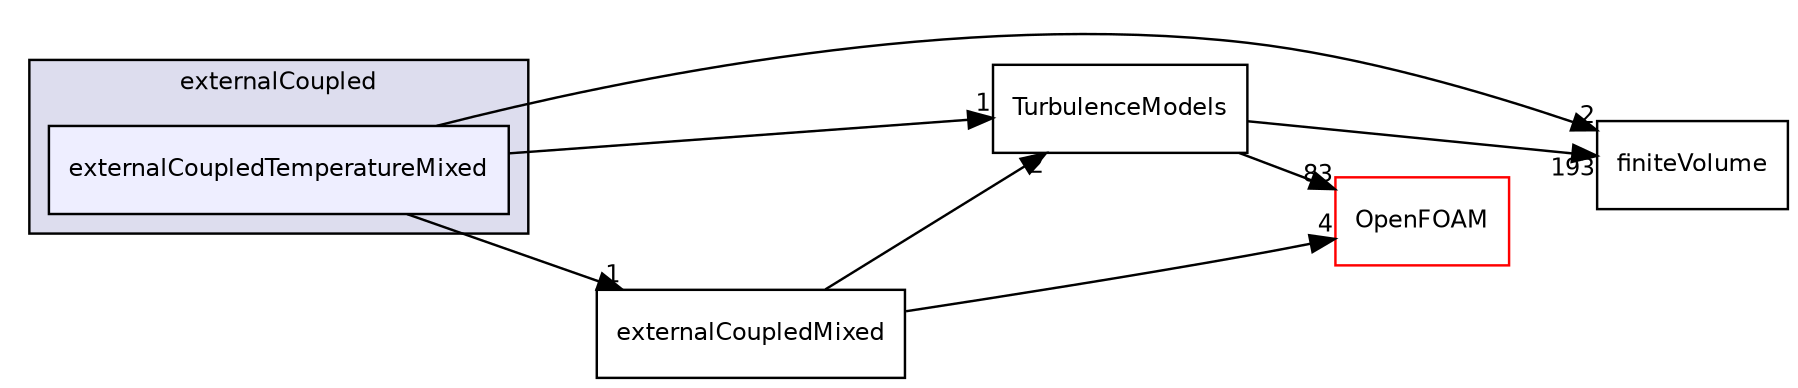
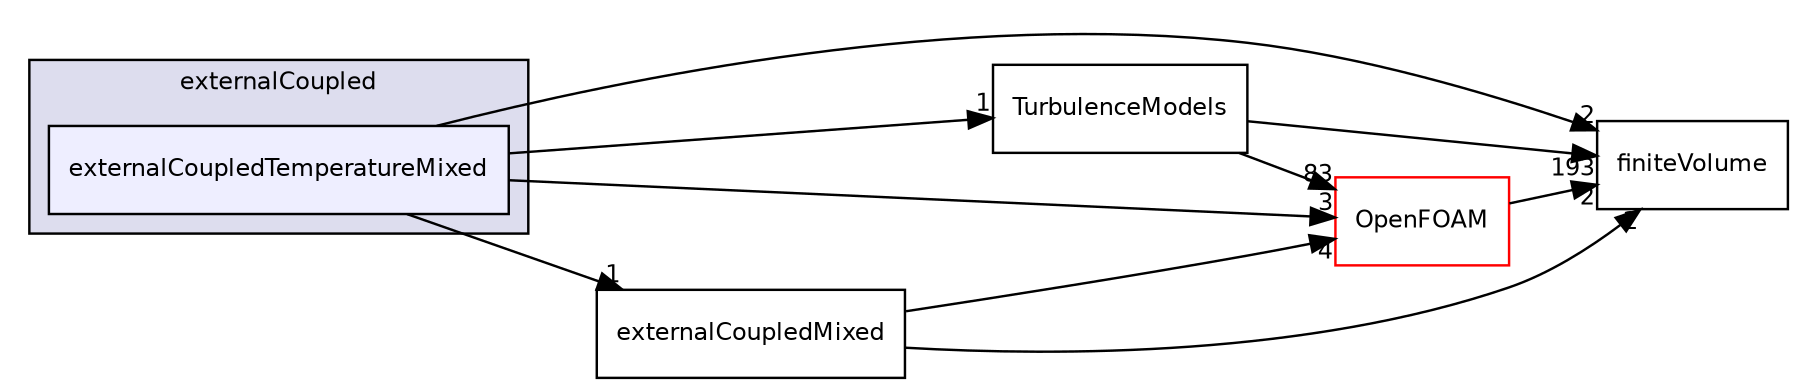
edge "OpenFOAM" -> "finiteVolume": added
edge "externalCoupledTemperatureMixed" -> "OpenFOAM": added
edge "externalCoupledMixed" -> "TurbulenceModels": now "externalCoupledMixed" -> "finiteVolume"
